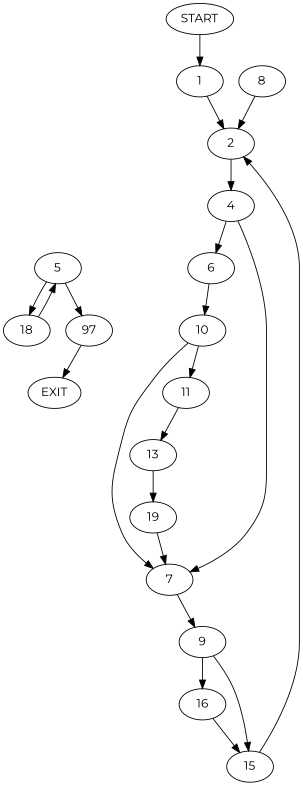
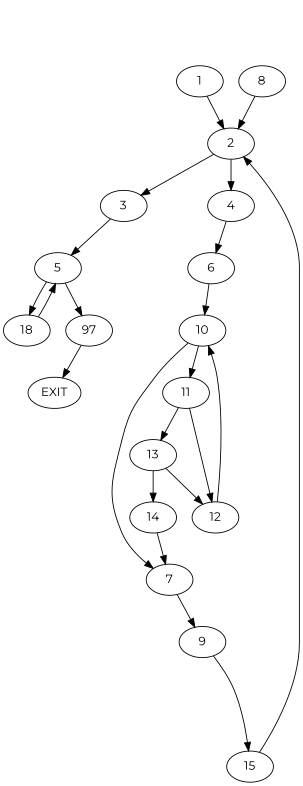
node "START": removed
node "3": added
edge "4" -> "7": removed
node "19": label "19" -> "14"
node "12": added
node "16": removed
